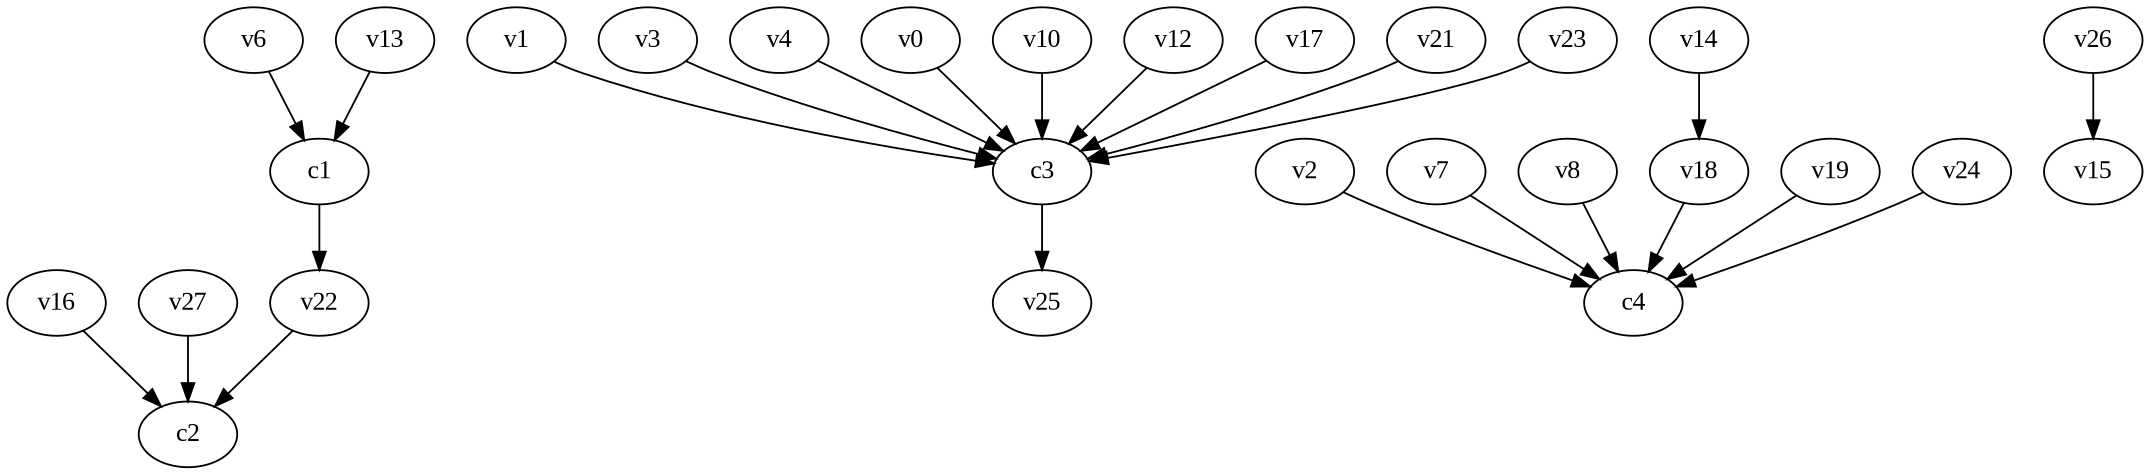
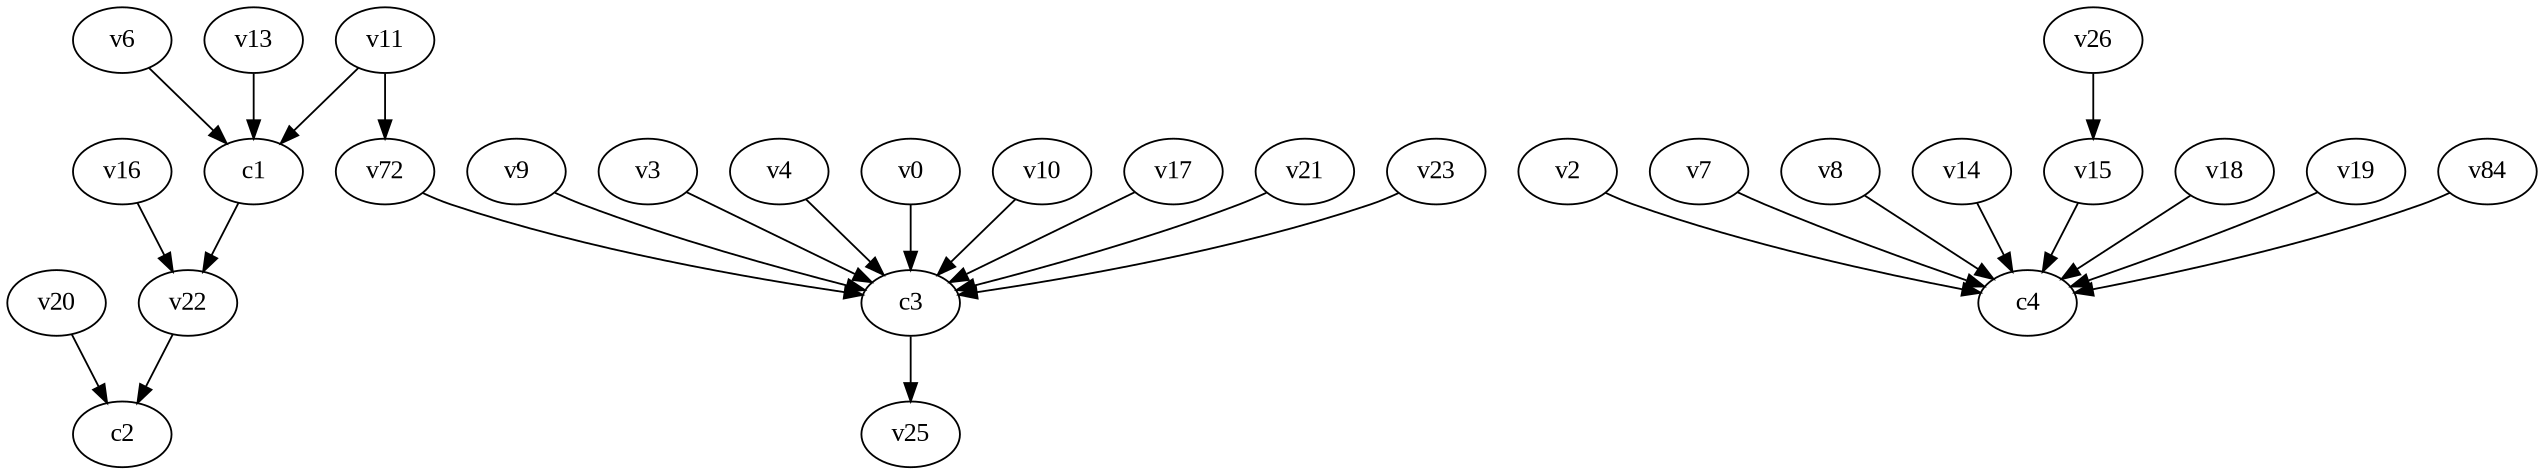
node "v11": added
node "v1": label "v1" -> "v9"
node "v12": label "v12" -> "v72"
edge "v14" -> "v18": now "v14" -> "c4"
node "v24": label "v24" -> "v84"
edge "v15" -> "c4": added
node "v27": label "v27" -> "v20"
edge "v16" -> "c2": now "v16" -> "v22"
